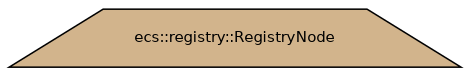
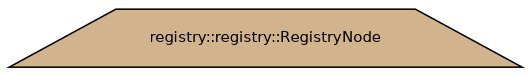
node "ecs::registry::RegistryNode": label "ecs::registry::RegistryNode" -> "registry::registry::RegistryNode"
